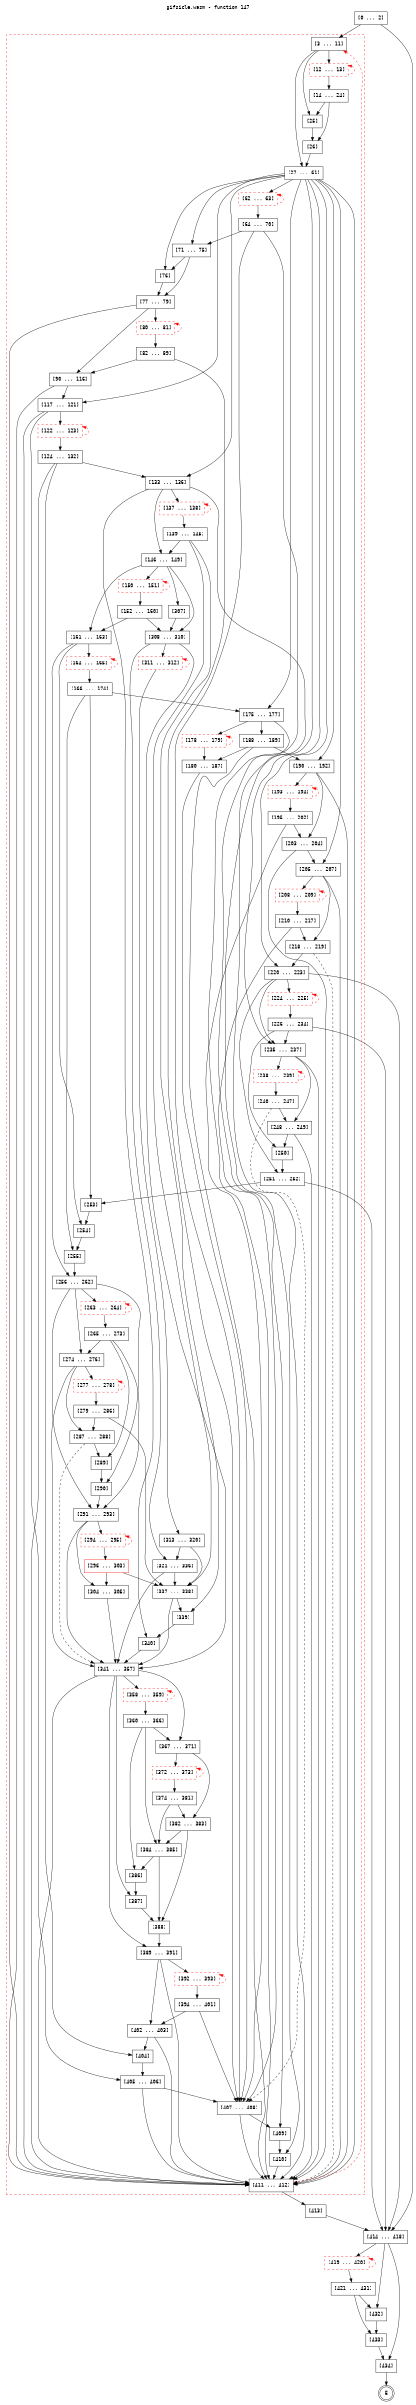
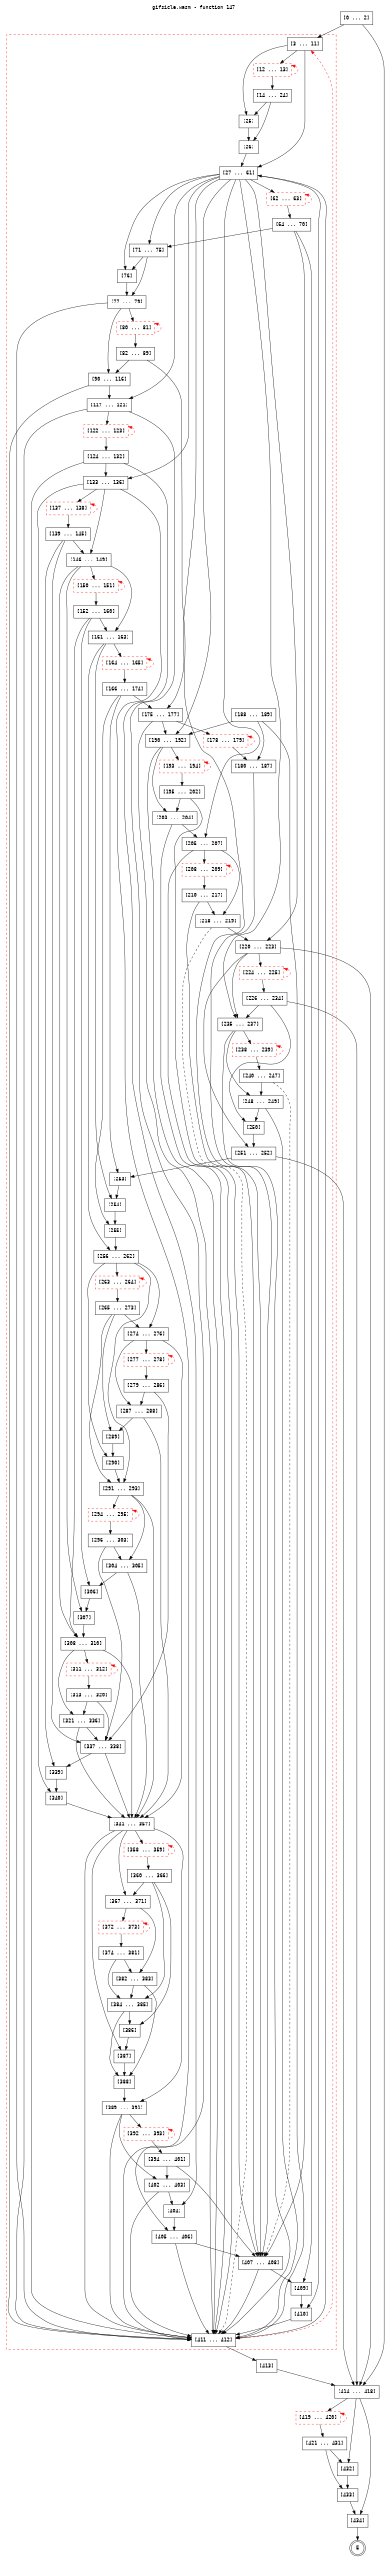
edge "[175 ... 177]" -> "[188 ... 189]": now "[175 ... 177]" -> "[190 ... 192]"
edge "[27 ... 61]" -> "[411 ... 412]": reversed
edge "[287 ... 288]" -> "[341 ... 357]": style dashed -> solid
node "[296 ... 303]": color red -> black
node "[306]": added
